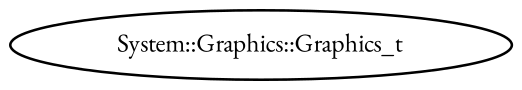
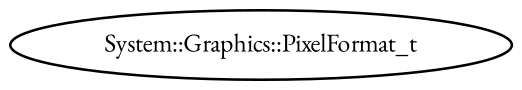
node "System::Graphics::Graphics_t": label "System::Graphics::Graphics_t" -> "System::Graphics::PixelFormat_t"
